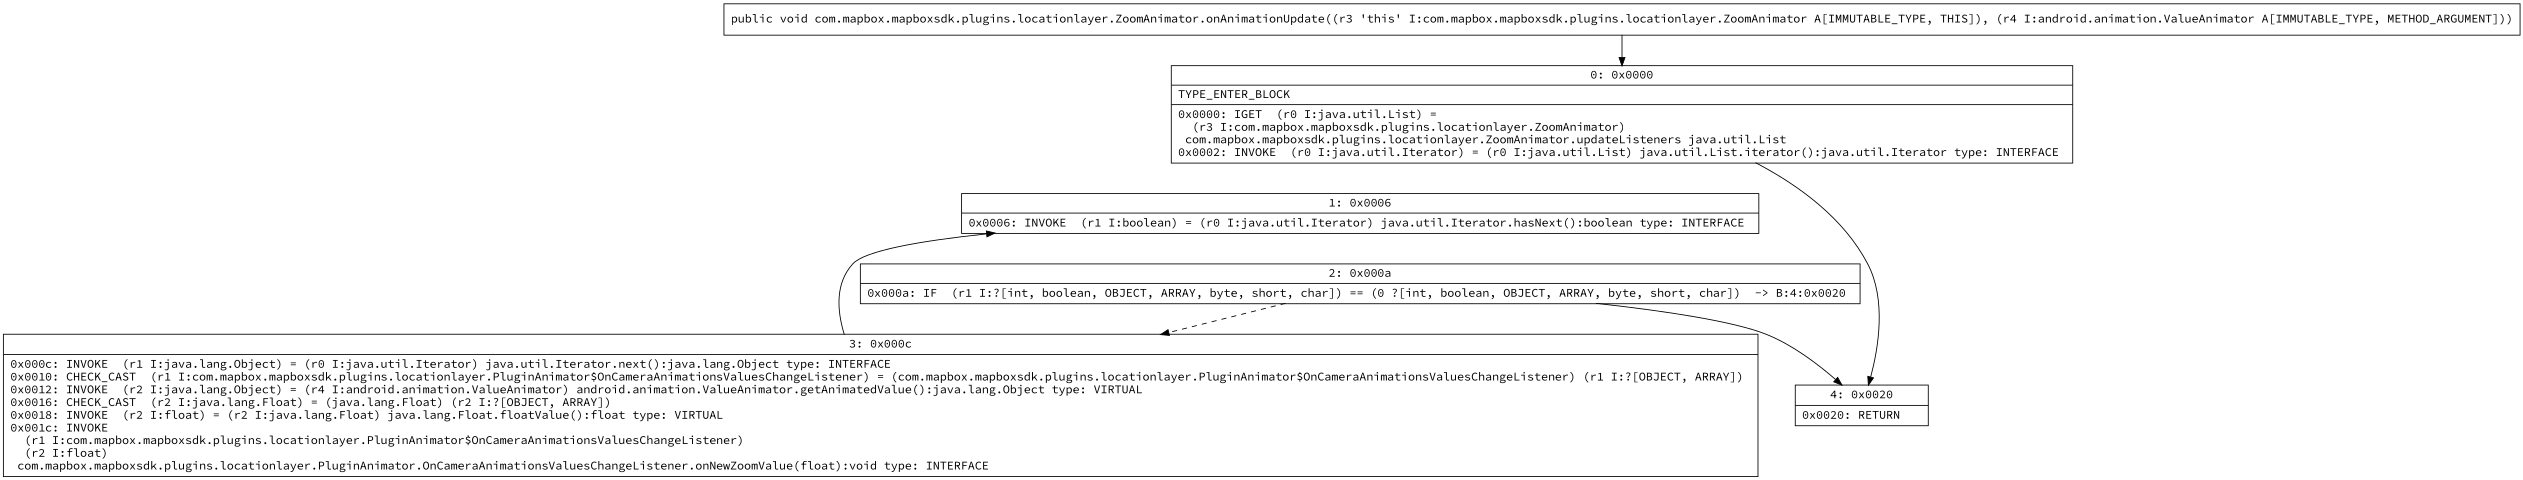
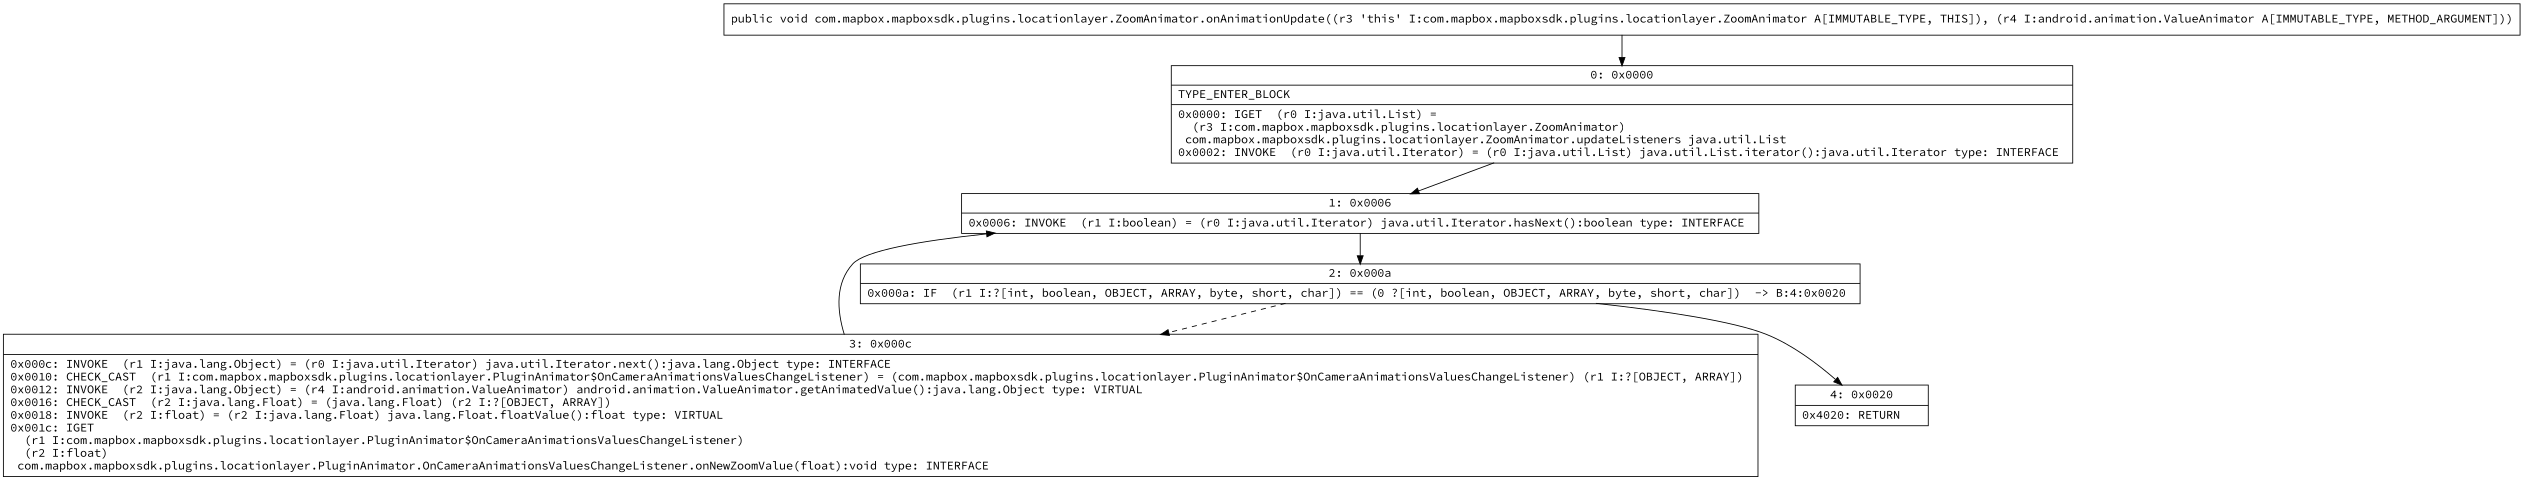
edge "1: 0x0006" -> "2: 0x000a": added
edge "0: 0x0000" -> "4: 0x0020": now "0: 0x0000" -> "1: 0x0006"
node "4: 0x0020": text "0x0020: RETURN" -> "0x4020: RETURN"
node "3: 0x000c": text "0x001c: INVOKE" -> "0x001c: IGET"
